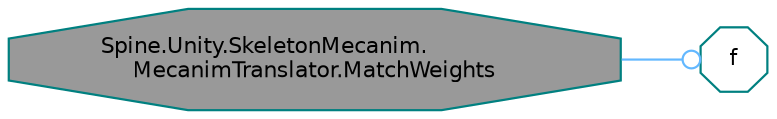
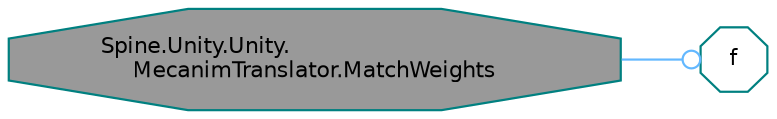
node "Spine.Unity.SkeletonMecanim. MecanimTranslator.MatchWeights": label "Spine.Unity.SkeletonMecanim. MecanimTranslator.MatchWeights" -> "Spine.Unity.Unity. MecanimTranslator.MatchWeights"
